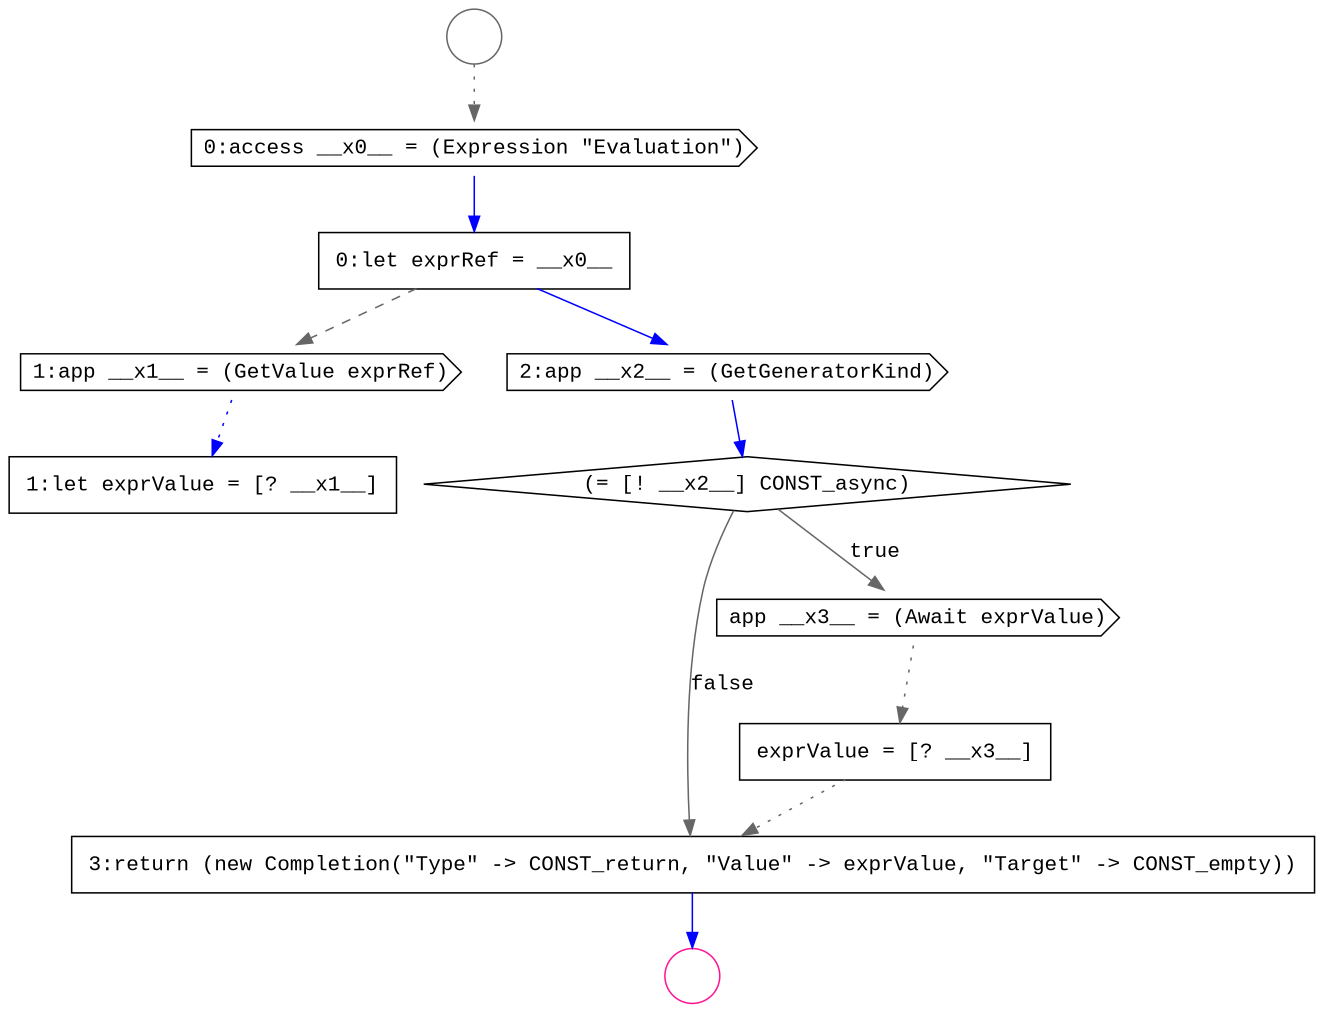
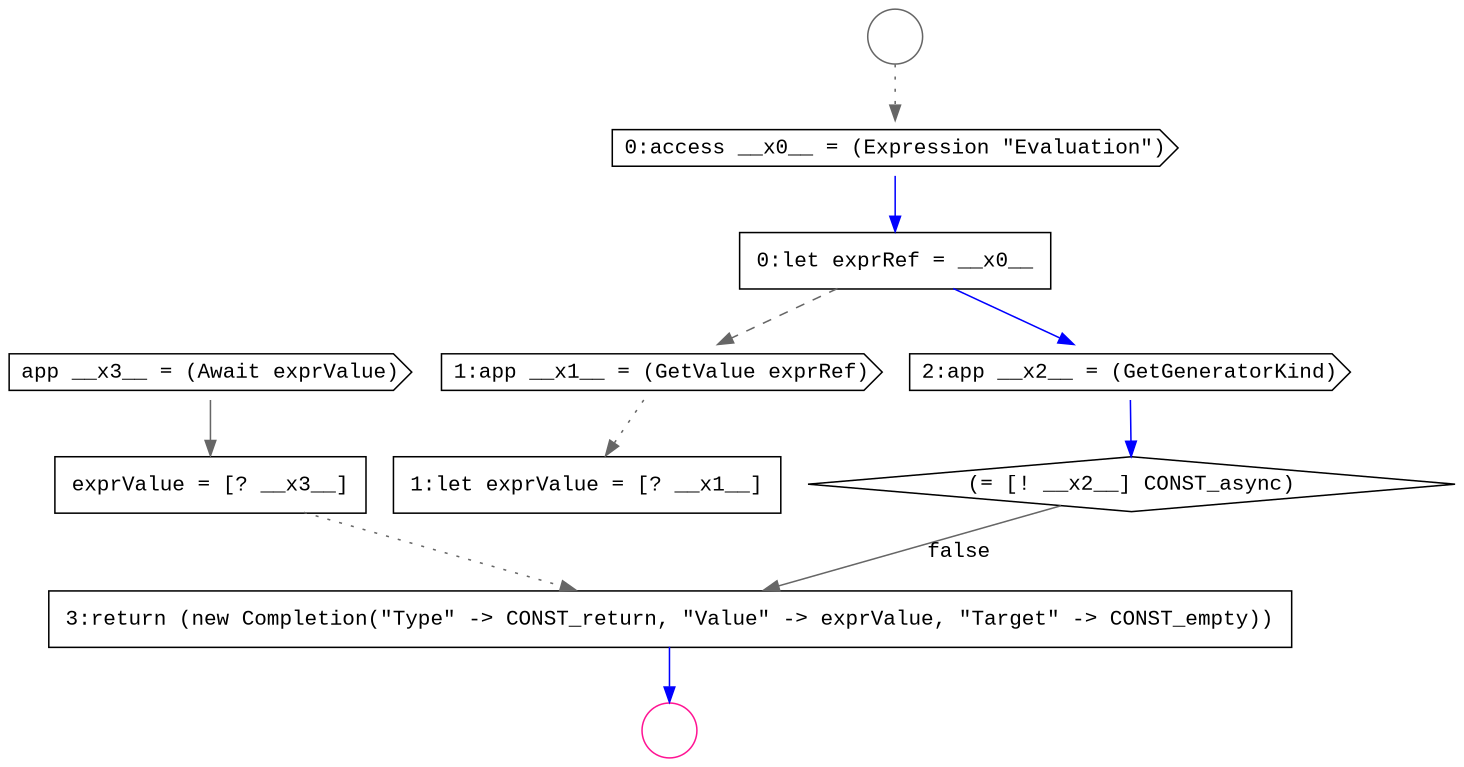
edge "1:app __x1__ = (GetValue exprRef)" -> "1:let exprValue = [? __x1__]": color blue -> gray40
edge "(= [! __x2__] CONST_async)" -> "app __x3__ = (Await exprValue)": removed, label "true"
edge "app __x3__ = (Await exprValue)" -> "exprValue = [? __x3__]": style dotted -> solid
